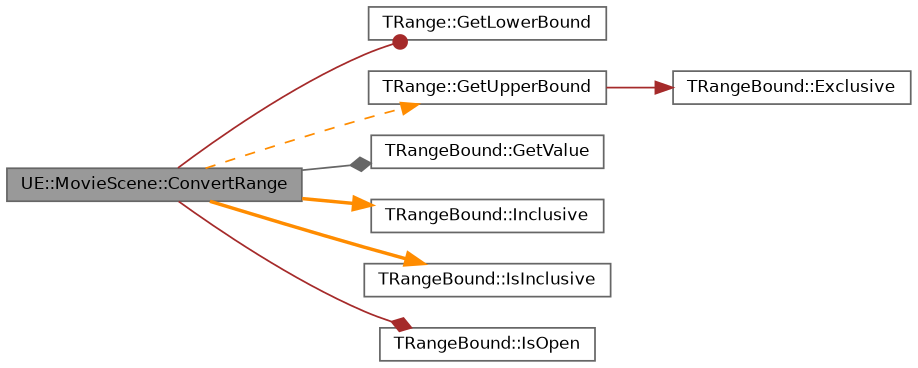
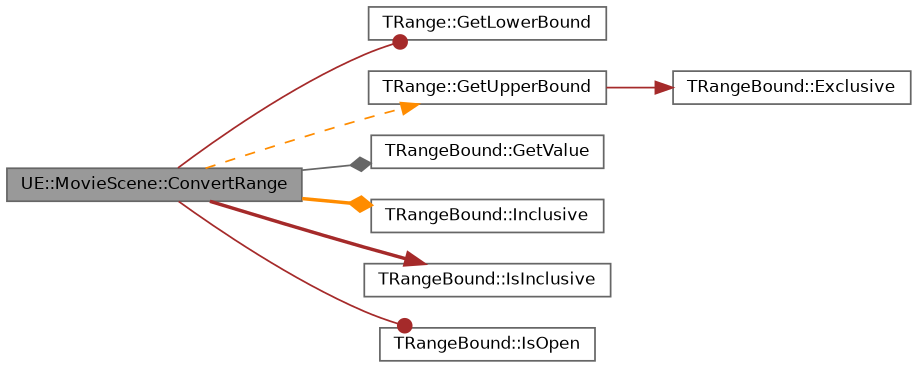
edge "UE::MovieScene::ConvertRange" -> "TRangeBound::Inclusive": arrowhead normal -> diamond
edge "UE::MovieScene::ConvertRange" -> "TRangeBound::IsInclusive": color darkorange -> brown
edge "UE::MovieScene::ConvertRange" -> "TRangeBound::IsOpen": arrowhead diamond -> dot
